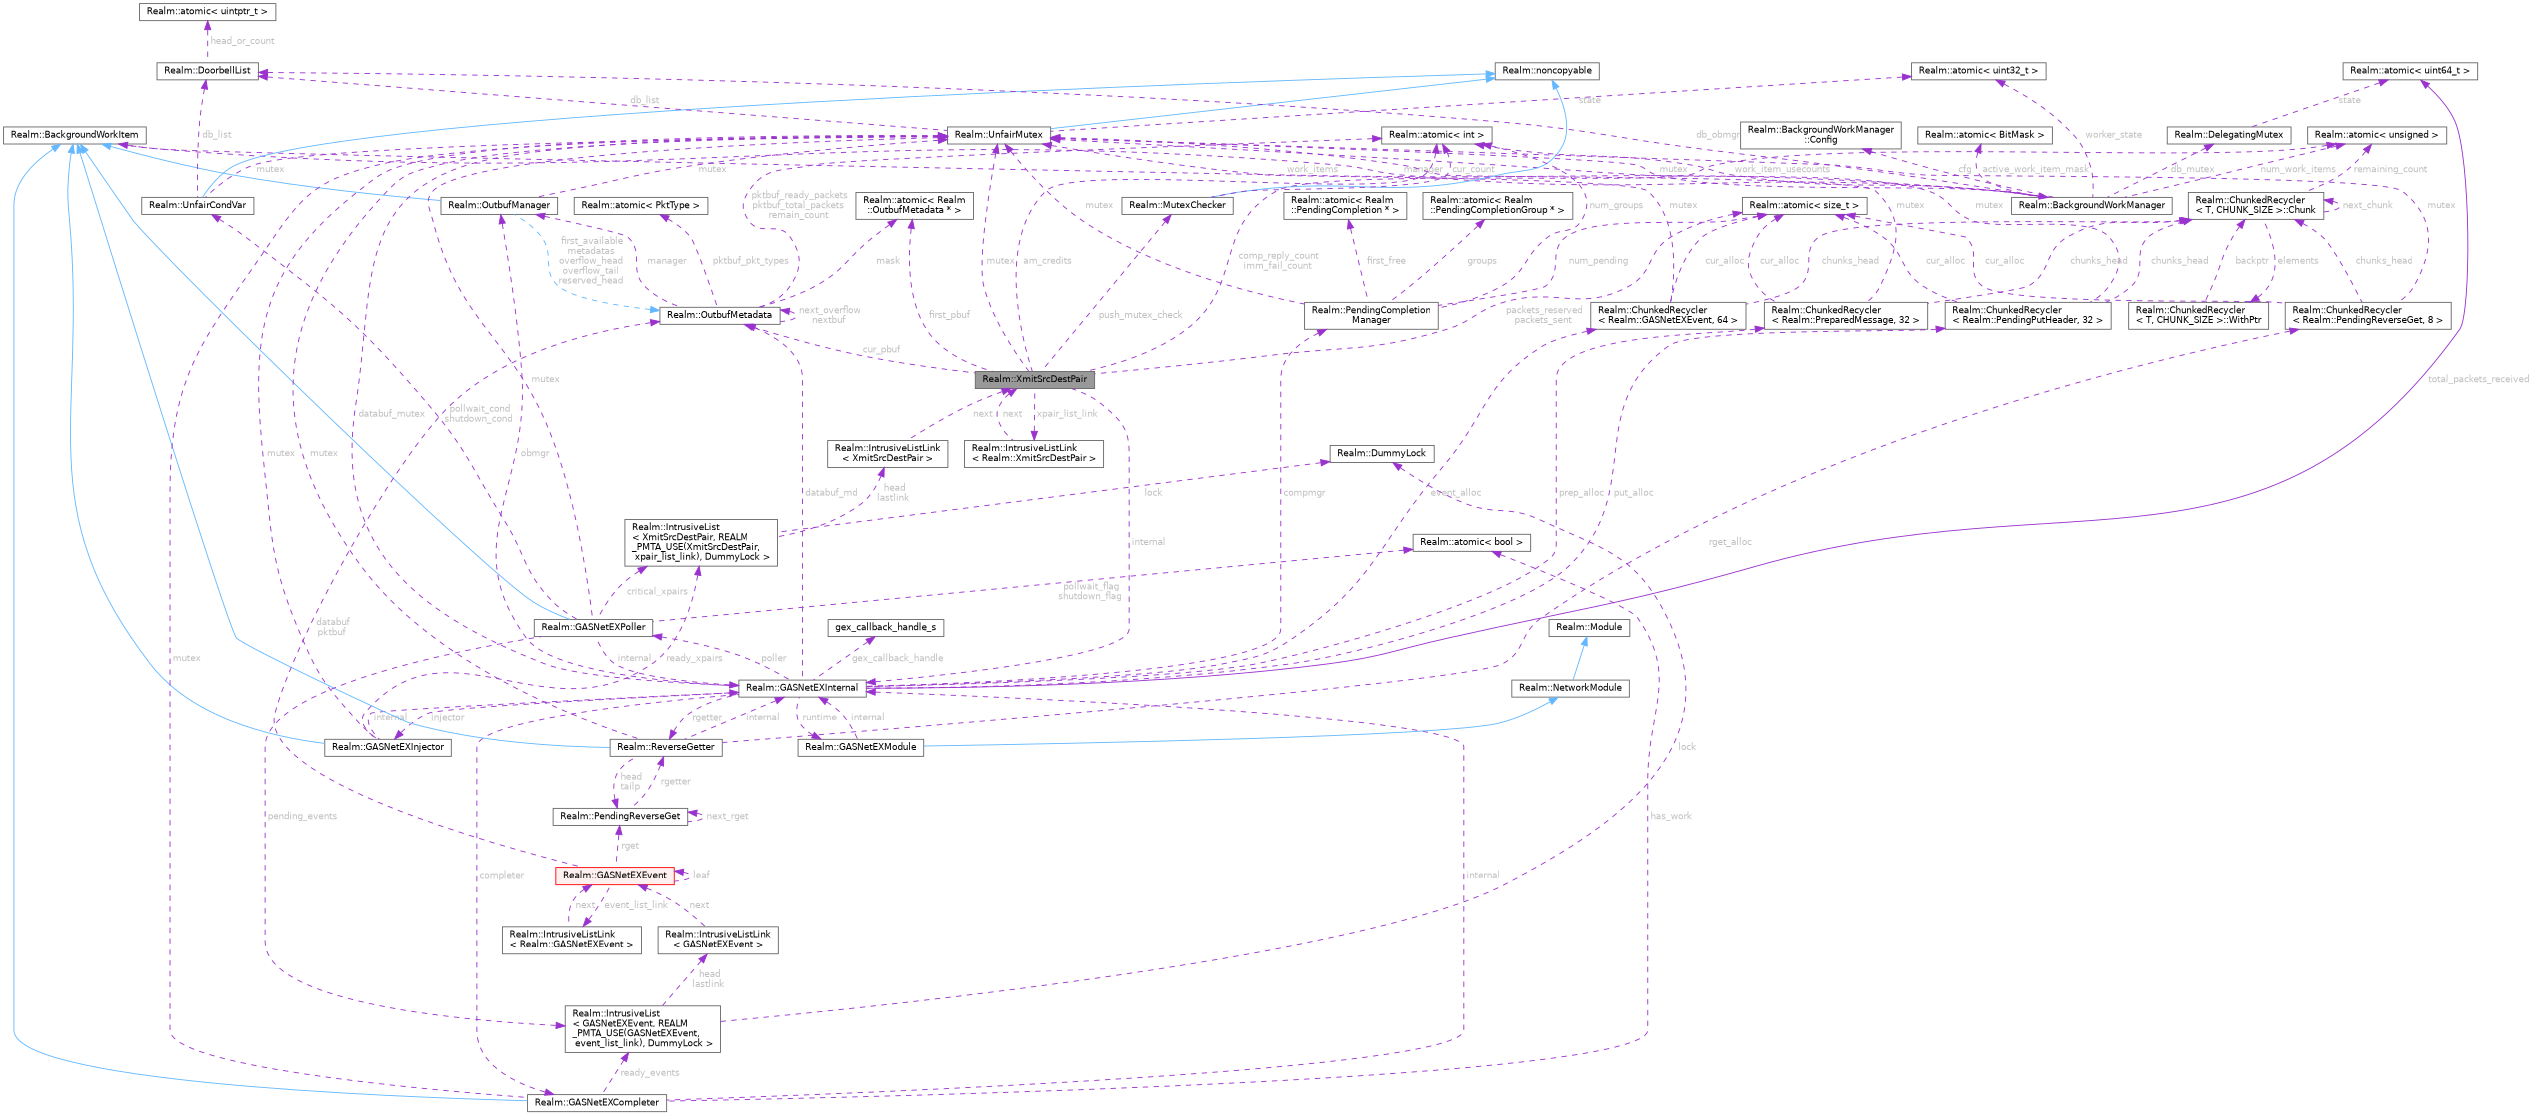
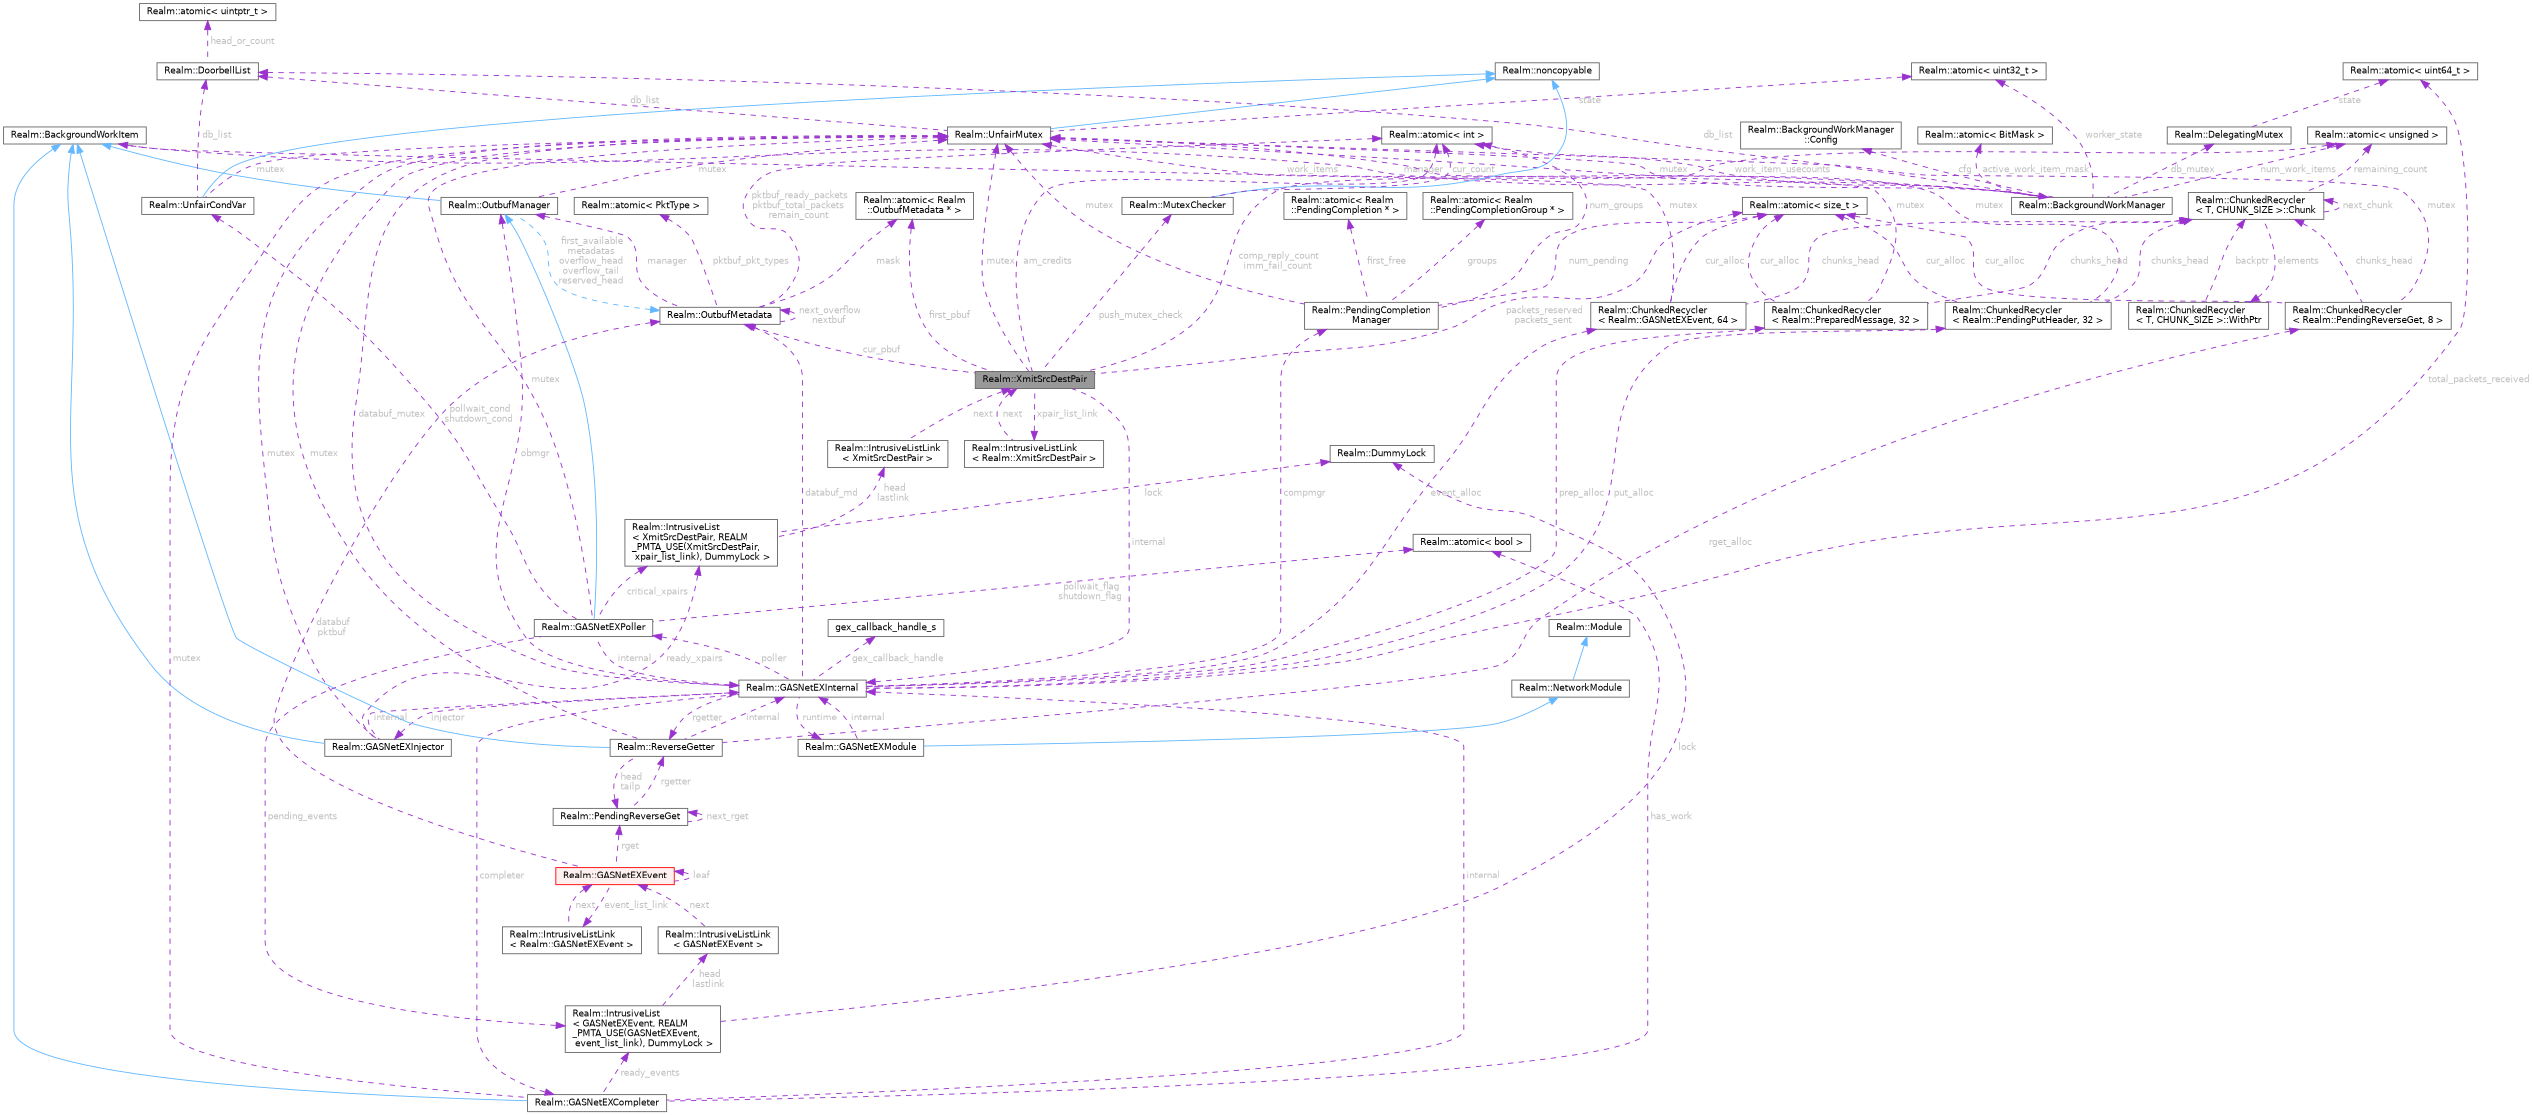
edge "Realm::BackgroundWorkManager" -> "Realm::DoorbellList": label " db_obmgr" -> " db_list"
edge "Realm::GASNetEXPoller" -> "Realm::BackgroundWorkItem": now "Realm::GASNetEXPoller" -> "Realm::OutbufManager"
edge "Realm::GASNetEXInternal" -> "Realm::atomic< uint64_t >": style solid -> dashed
